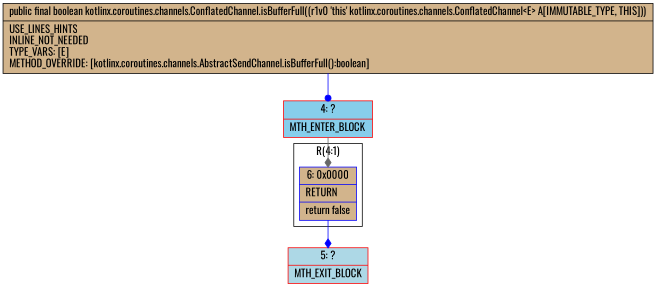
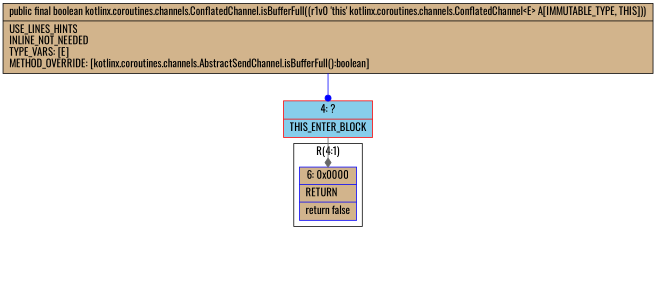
node "4: ?": text "MTH_ENTER_BLOCK" -> "THIS_ENTER_BLOCK"
node "5: ?": removed
